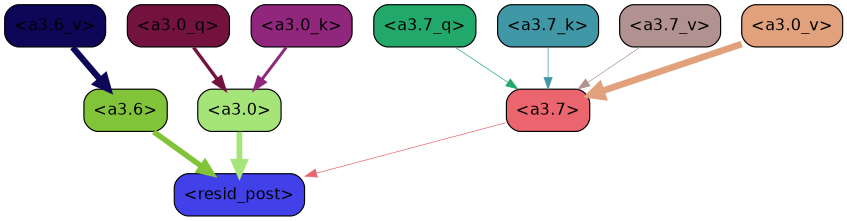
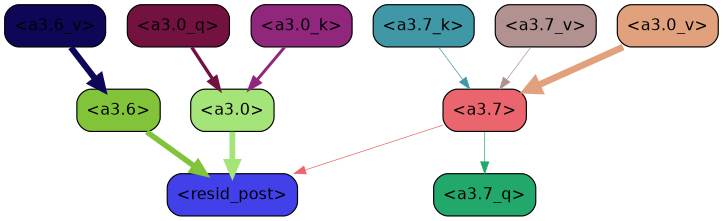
edge "<a3.7_q>" -> "<a3.7>": reversed
